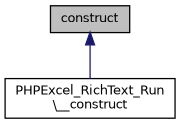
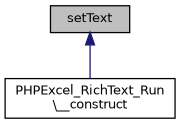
node "construct": label "construct" -> "setText"
